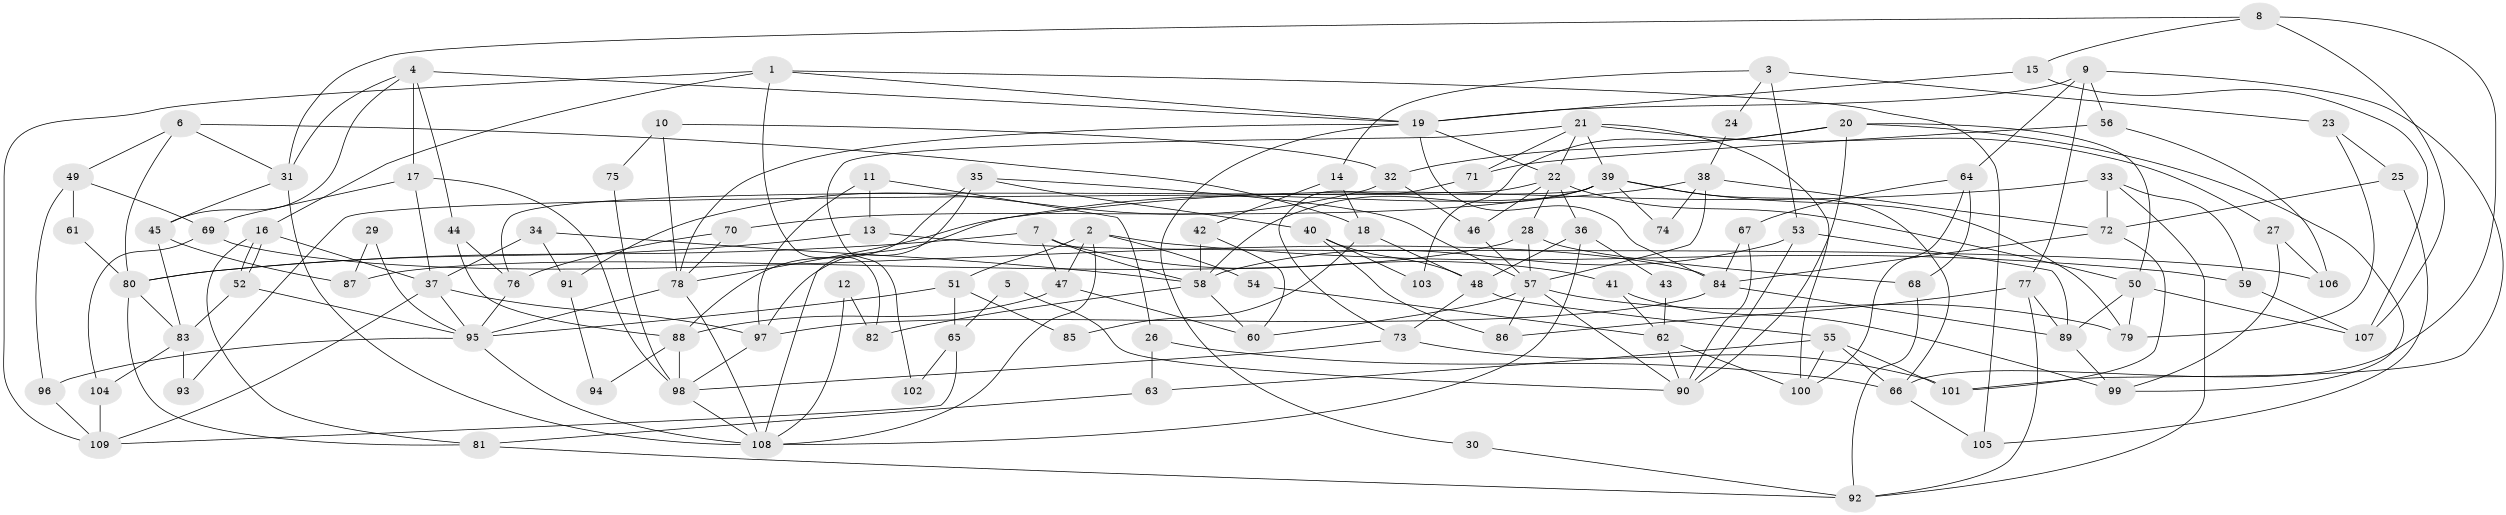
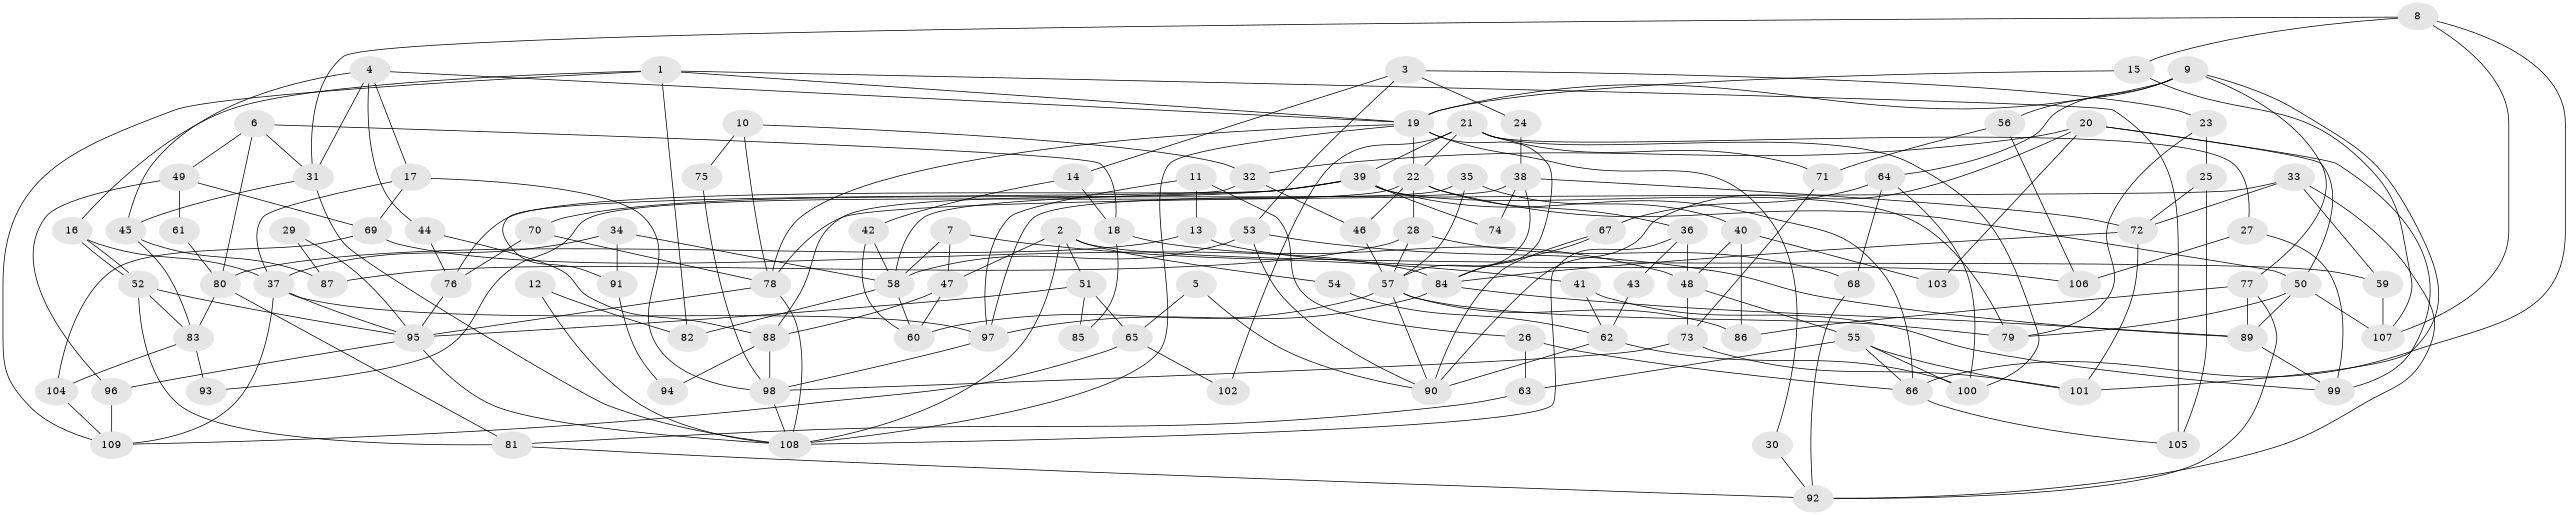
edge "7" -- "80": removed
edge "35" -- "108": now "19" -- "108"
edge "16" -- "81": now "52" -- "81"
